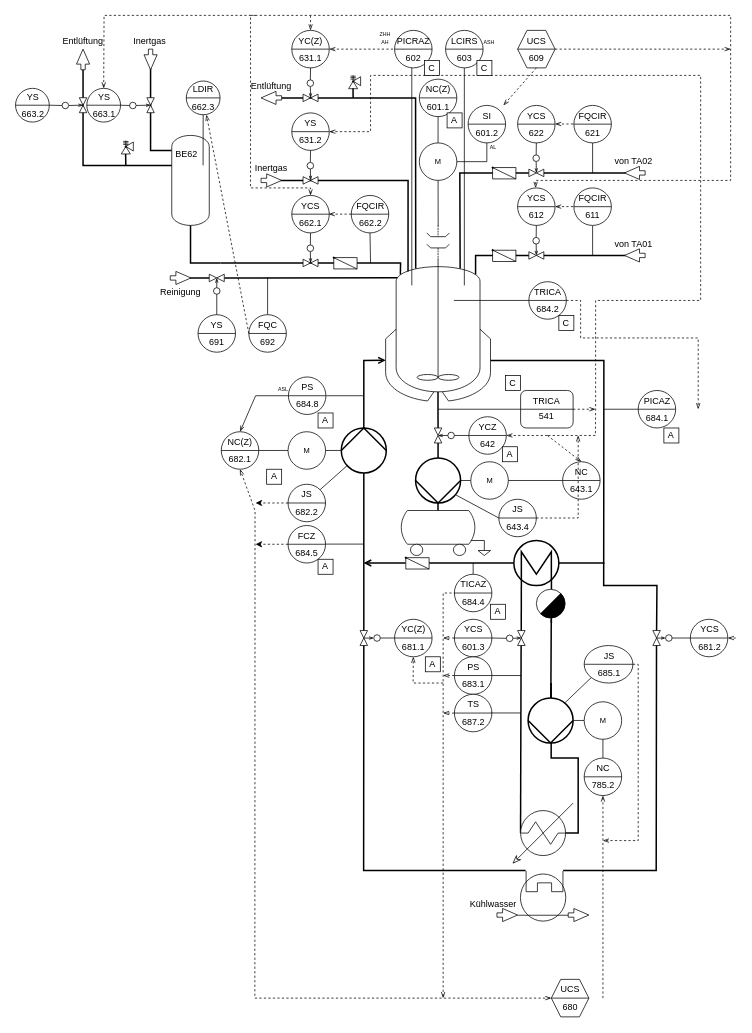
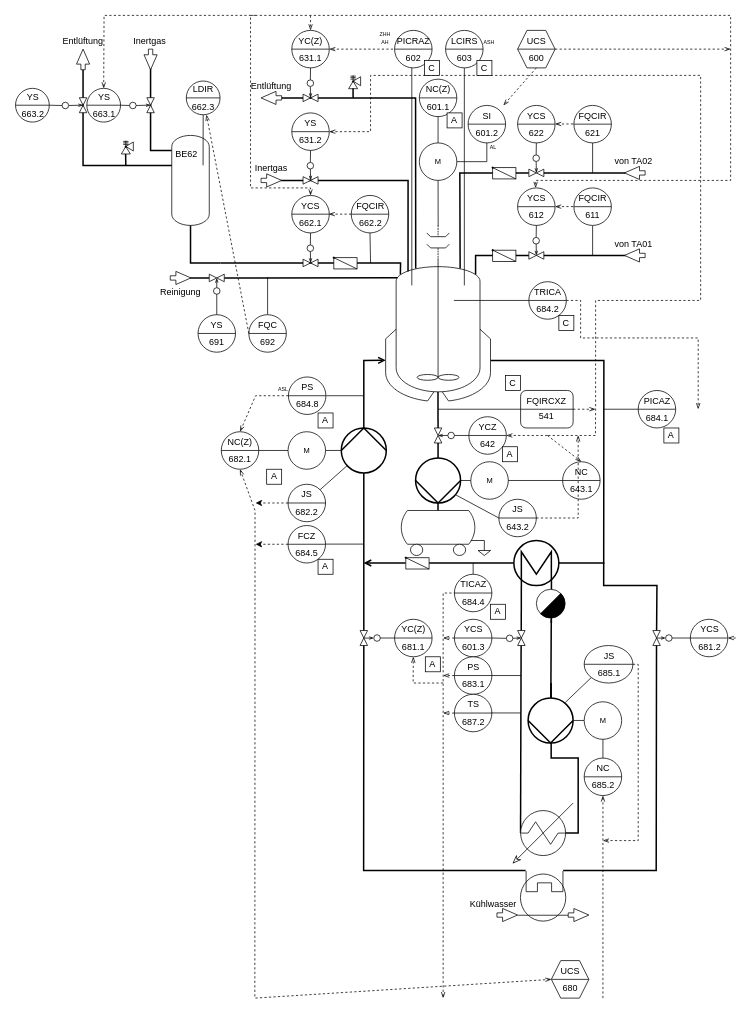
node "UCS 609": label "UCS 609" -> "UCS 600"
edge "PS 684.8" -> "NC(Z) 682.1": style solid -> dashed
node "TRICA": label "TRICA" -> "FQIRCXZ"
node "JS 643.4": label "JS 643.4" -> "JS 643.2"
node "NC 785.2": label "NC 785.2" -> "NC 685.2"
node "UCS 680": moved (570, 998) -> (570, 979)
